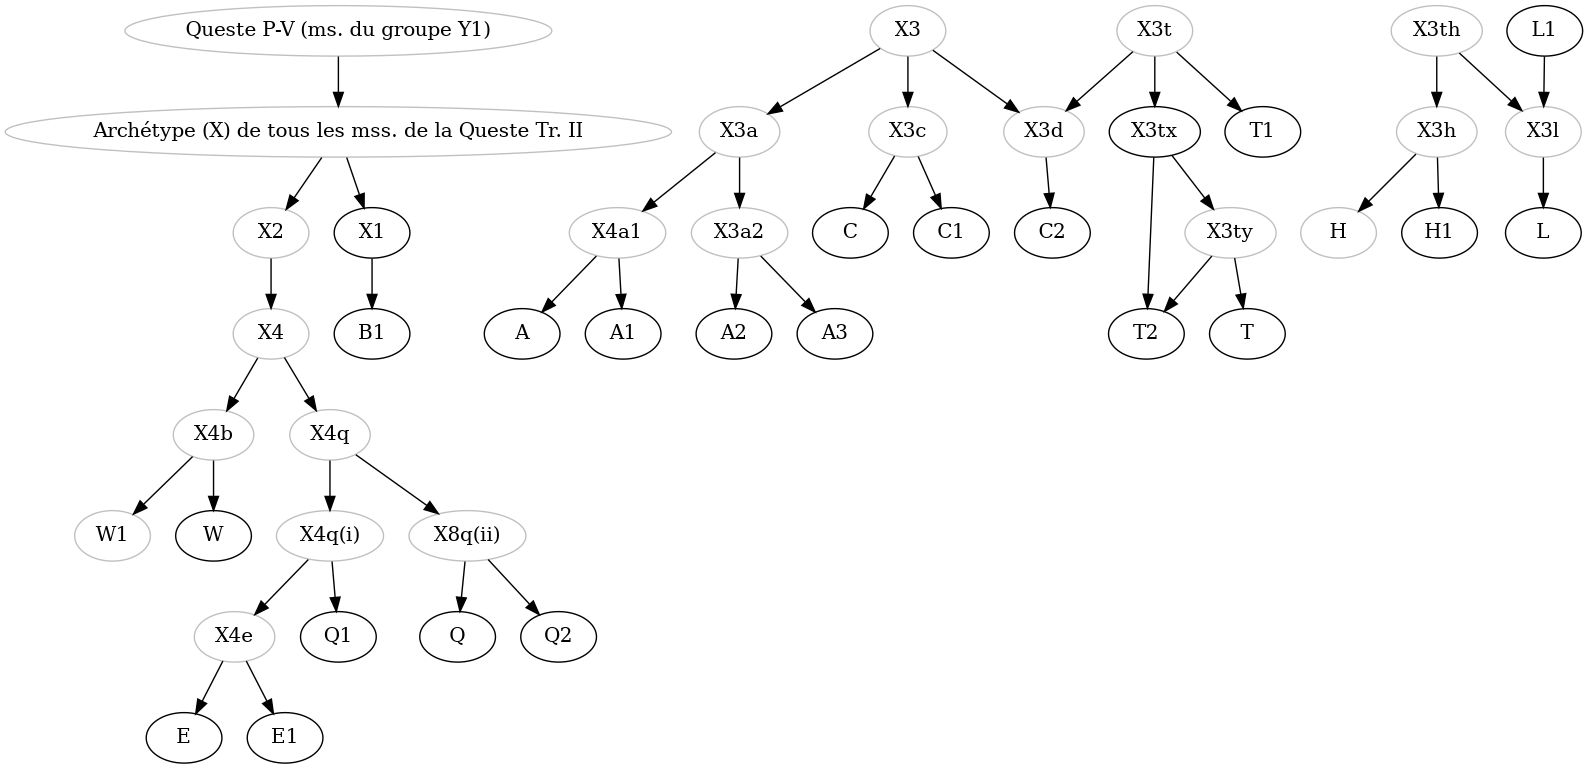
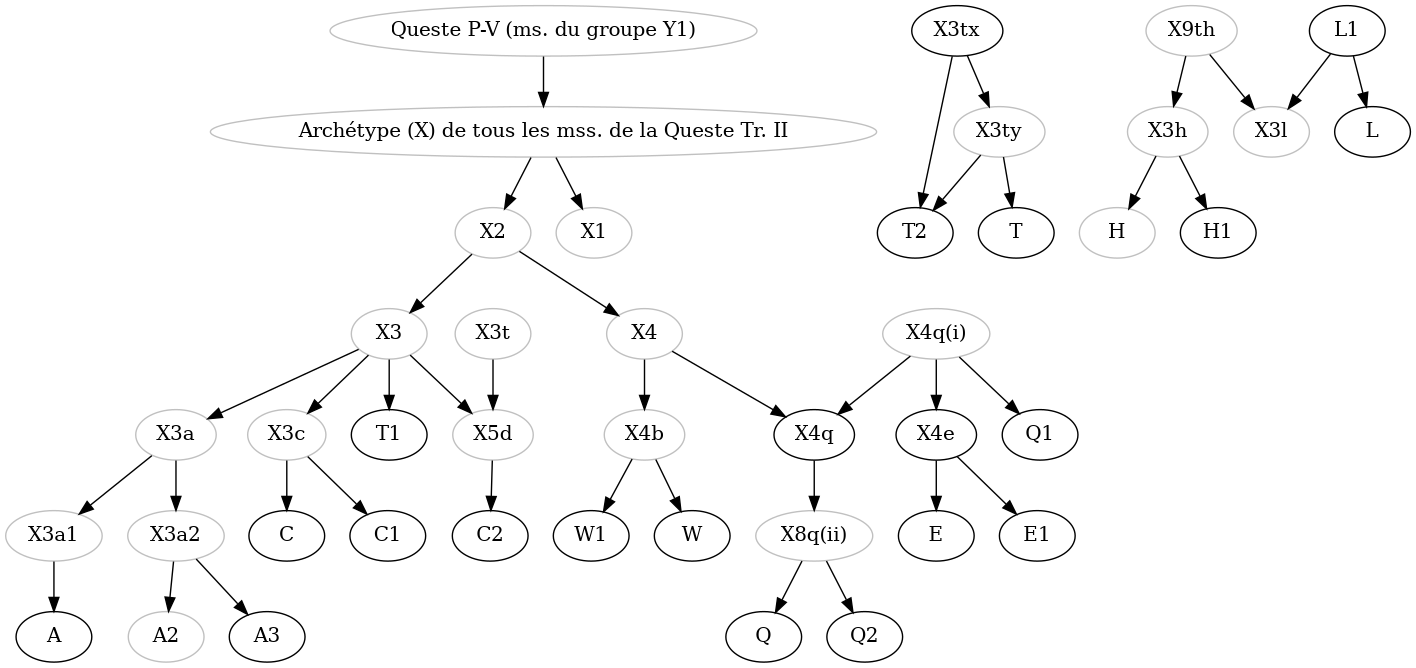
node "X3th": label "X3th" -> "X9th"
edge "X3t" -> "X3tx": removed
edge "X3t" -> "T1": now "X3" -> "T1"
node "X3d": label "X3d" -> "X5d"
edge "X3l" -> "L": now "L1" -> "L"
node "X1": color black -> grey
node "X4a1": label "X4a1" -> "X3a1"
edge "X2" -> "X3": added
node "B1": removed
node "A1": removed
node "A2": color black -> grey
node "X4q": color grey -> black
edge "X4q" -> "X4q(i)": reversed
node "W1": color grey -> black
node "X4e": color grey -> black
